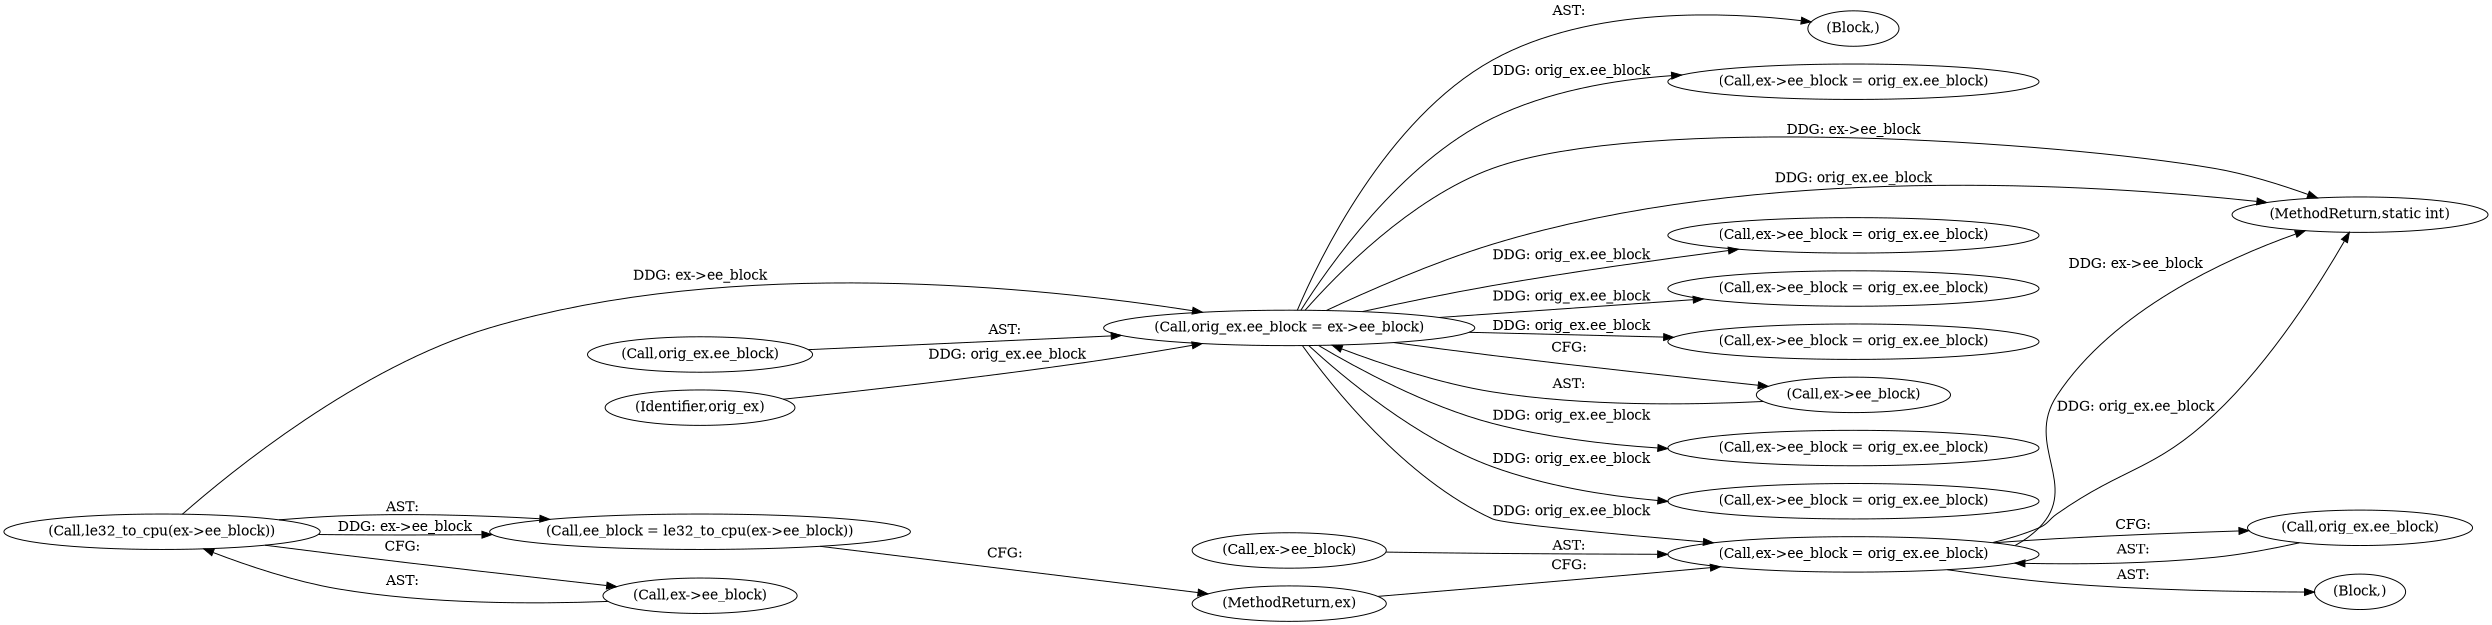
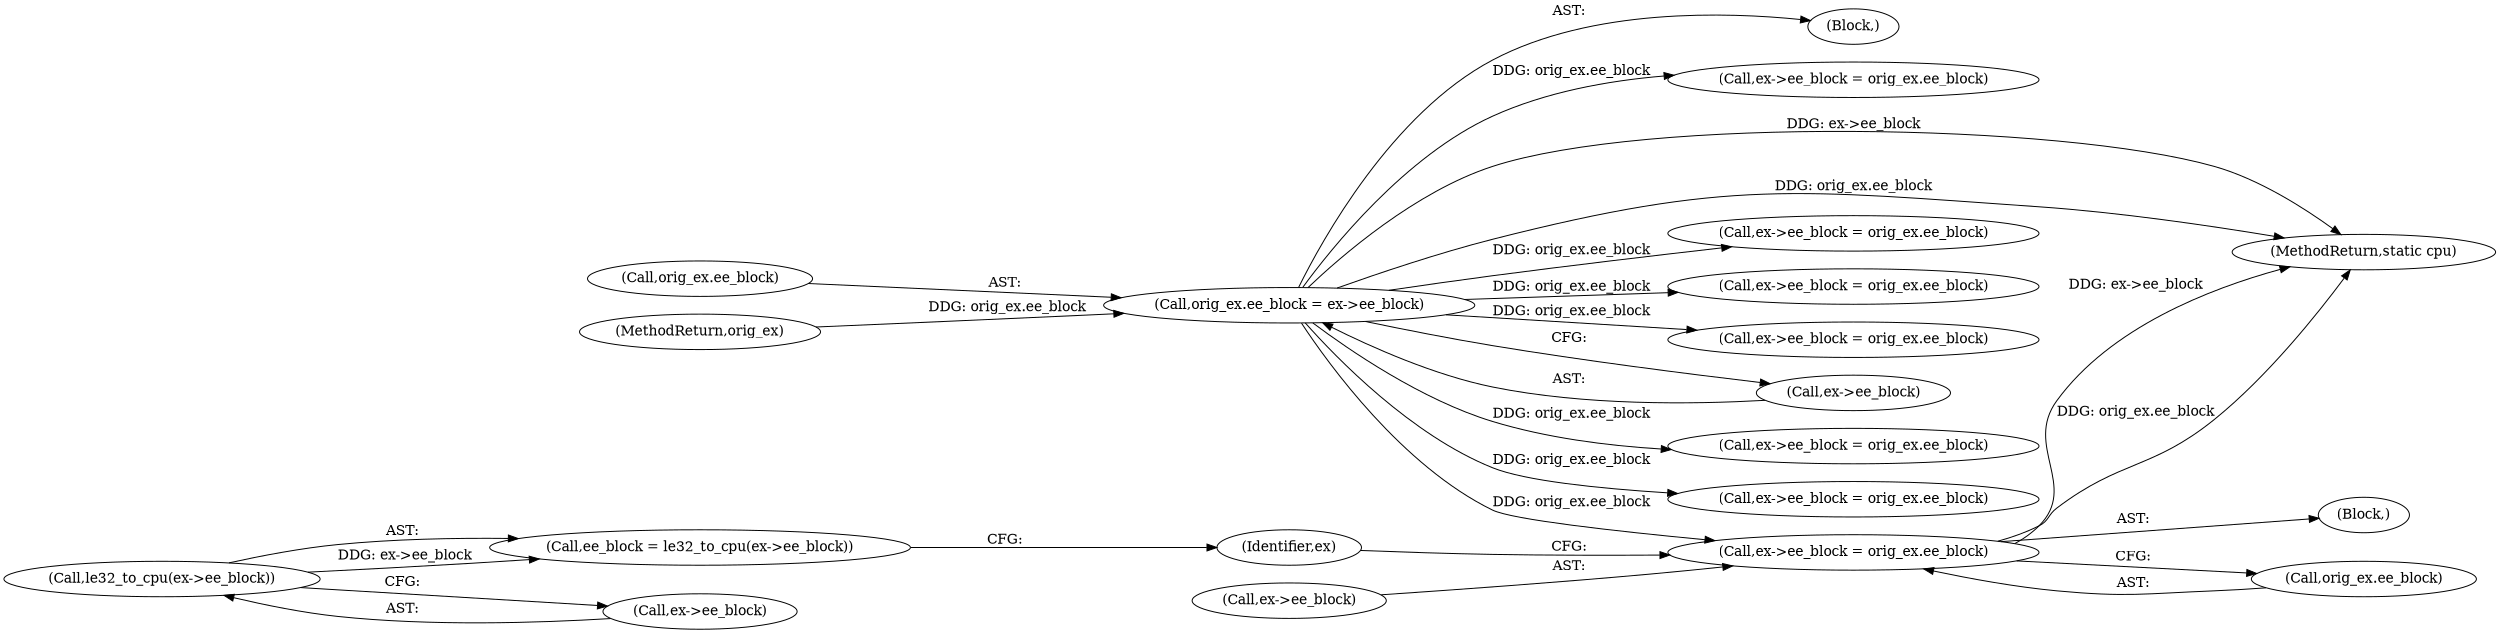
node "(MethodReturn,static int)": label "(MethodReturn,static int)" -> "(MethodReturn,static cpu)"
edge "(Call,le32_to_cpu(ex->ee_block))" -> "(Call,orig_ex.ee_block = ex->ee_block)": removed, label "DDG: ex->ee_block"
node "(Identifier,orig_ex)": label "(Identifier,orig_ex)" -> "(MethodReturn,orig_ex)"
node "(MethodReturn,ex)": label "(MethodReturn,ex)" -> "(Identifier,ex)"
